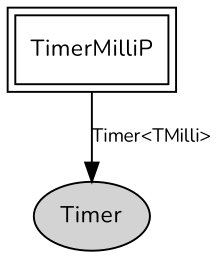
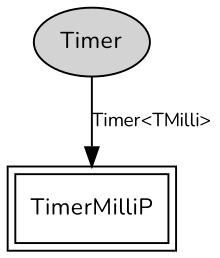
edge "TimerMilliP" -> "Timer": reversed
